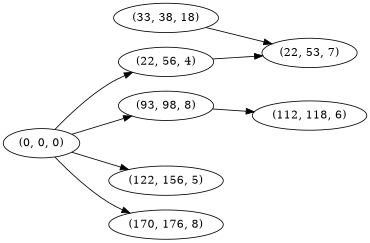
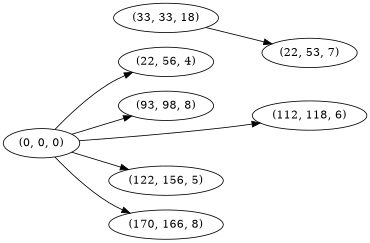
node "(33, 38, 18)": label "(33, 38, 18)" -> "(33, 33, 18)"
edge "(22, 56, 4)" -> "(22, 53, 7)": removed
edge "(93, 98, 8)" -> "(112, 118, 6)": now "(0, 0, 0)" -> "(112, 118, 6)"
node "(170, 176, 8)": label "(170, 176, 8)" -> "(170, 166, 8)"
